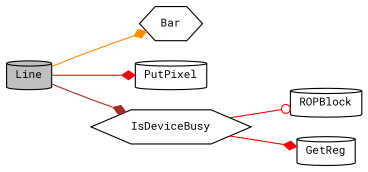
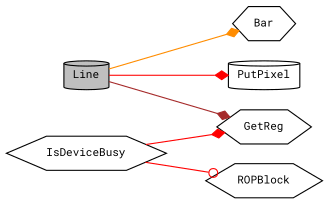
edge "Line" -> "IsDeviceBusy": now "Line" -> "GetReg"
node "ROPBlock": shape cylinder -> hexagon
node "GetReg": shape cylinder -> hexagon
